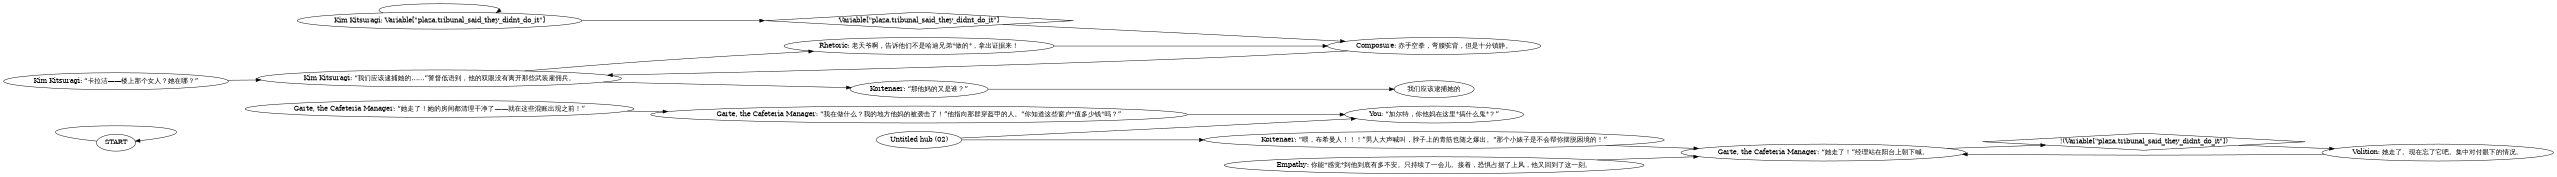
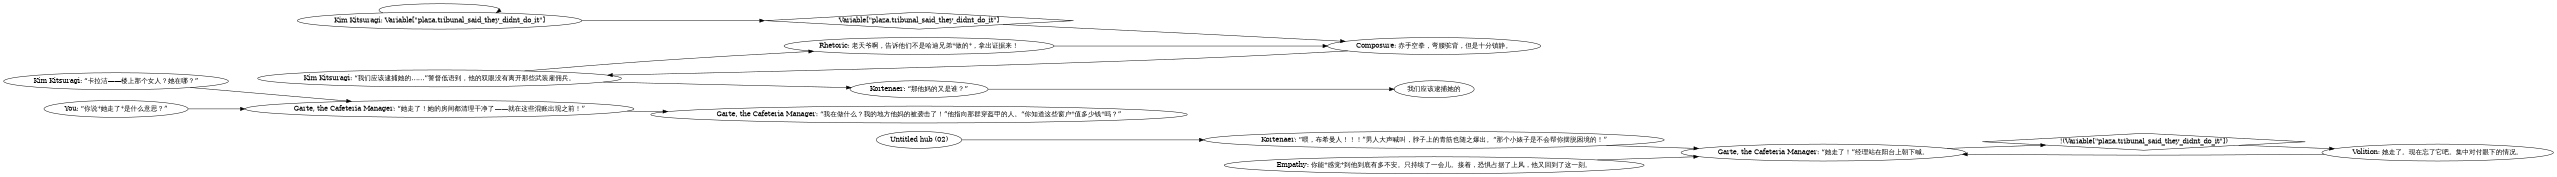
edge "Kim Kitsuragi: “卡拉洁——楼上那个女人？她在哪？”" -> "Kim Kitsuragi: “我们应该逮捕她的……”警督低语到，他的双眼没有离开那些武装雇佣兵。": now "Kim Kitsuragi: “卡拉洁——楼上那个女人？她在哪？”" -> "Garte, the Cafeteria Manager: “她走了！她的房间都清理干净了——就在这些混账出现之前！”"
node "You: “你说*她走了*是什么意思？”": added
node "You: “加尔特，你他妈在这里*搞什么鬼*？”": removed
node "START": removed
